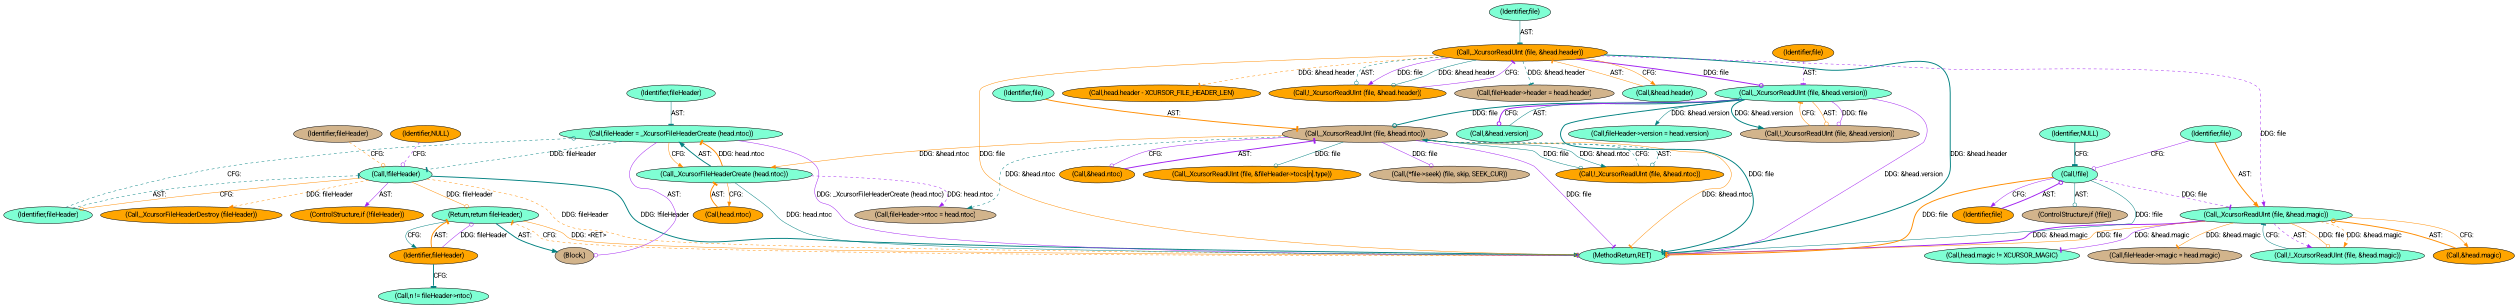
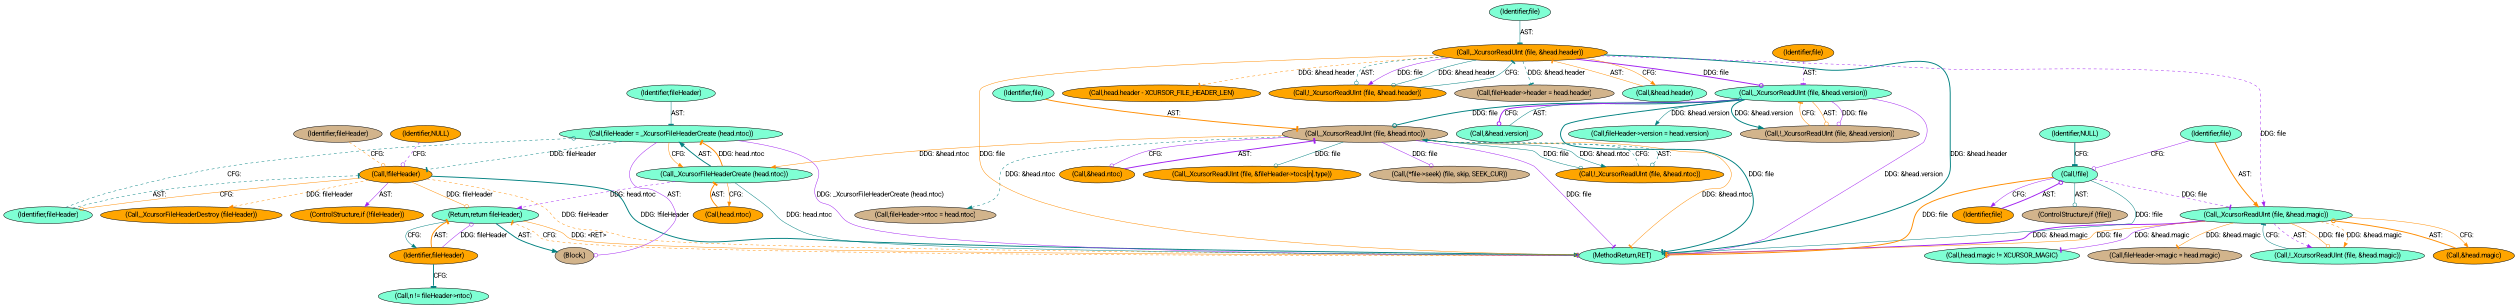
edge "(Call,!_XcursorReadUInt (file, &head.header))" -> "(Call,_XcursorReadUInt (file, &head.header))": color purple -> teal
node "(Call,!fileHeader)": fillcolor aquamarine -> orange
edge "(Call,_XcursorFileHeaderCreate (head.ntoc))" -> "(Call,fileHeader->ntoc = head.ntoc)": now "(Call,_XcursorFileHeaderCreate (head.ntoc))" -> "(Return,return fileHeader;)"
